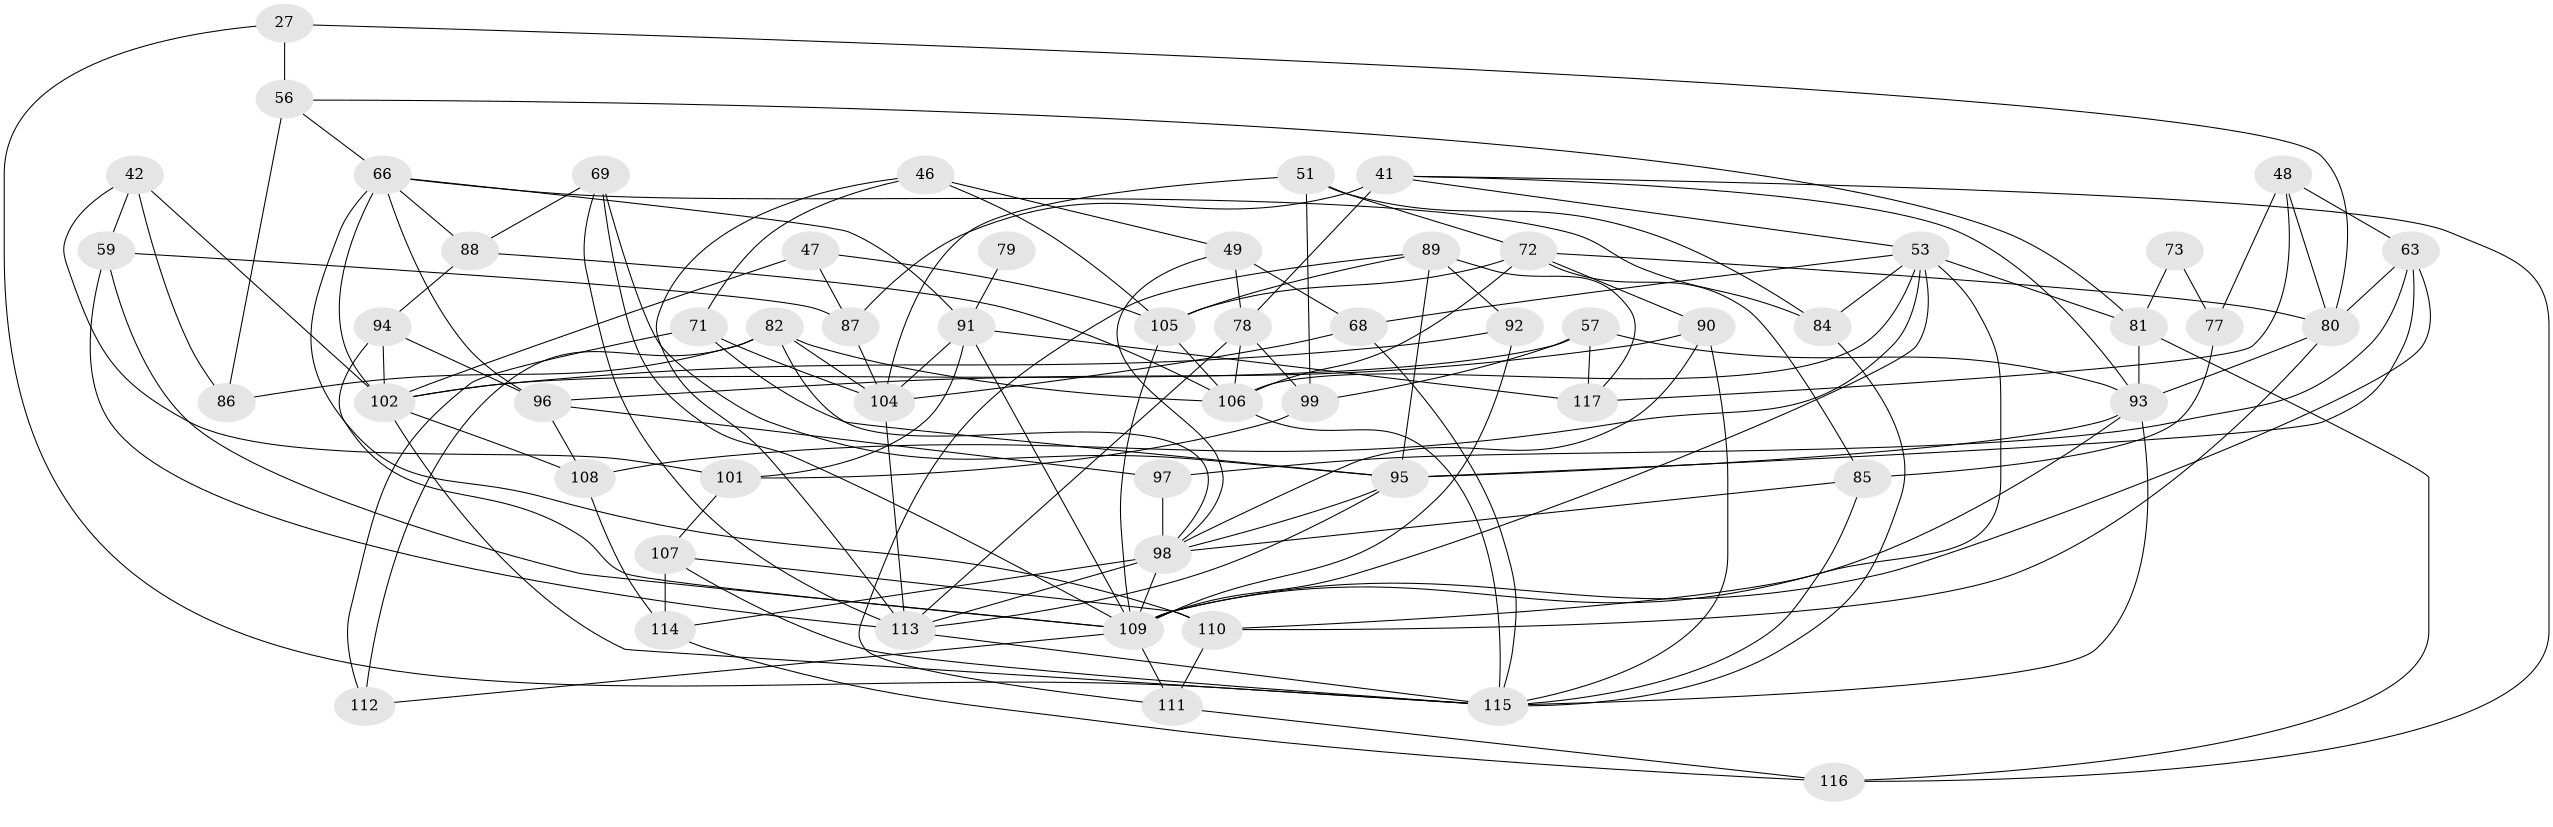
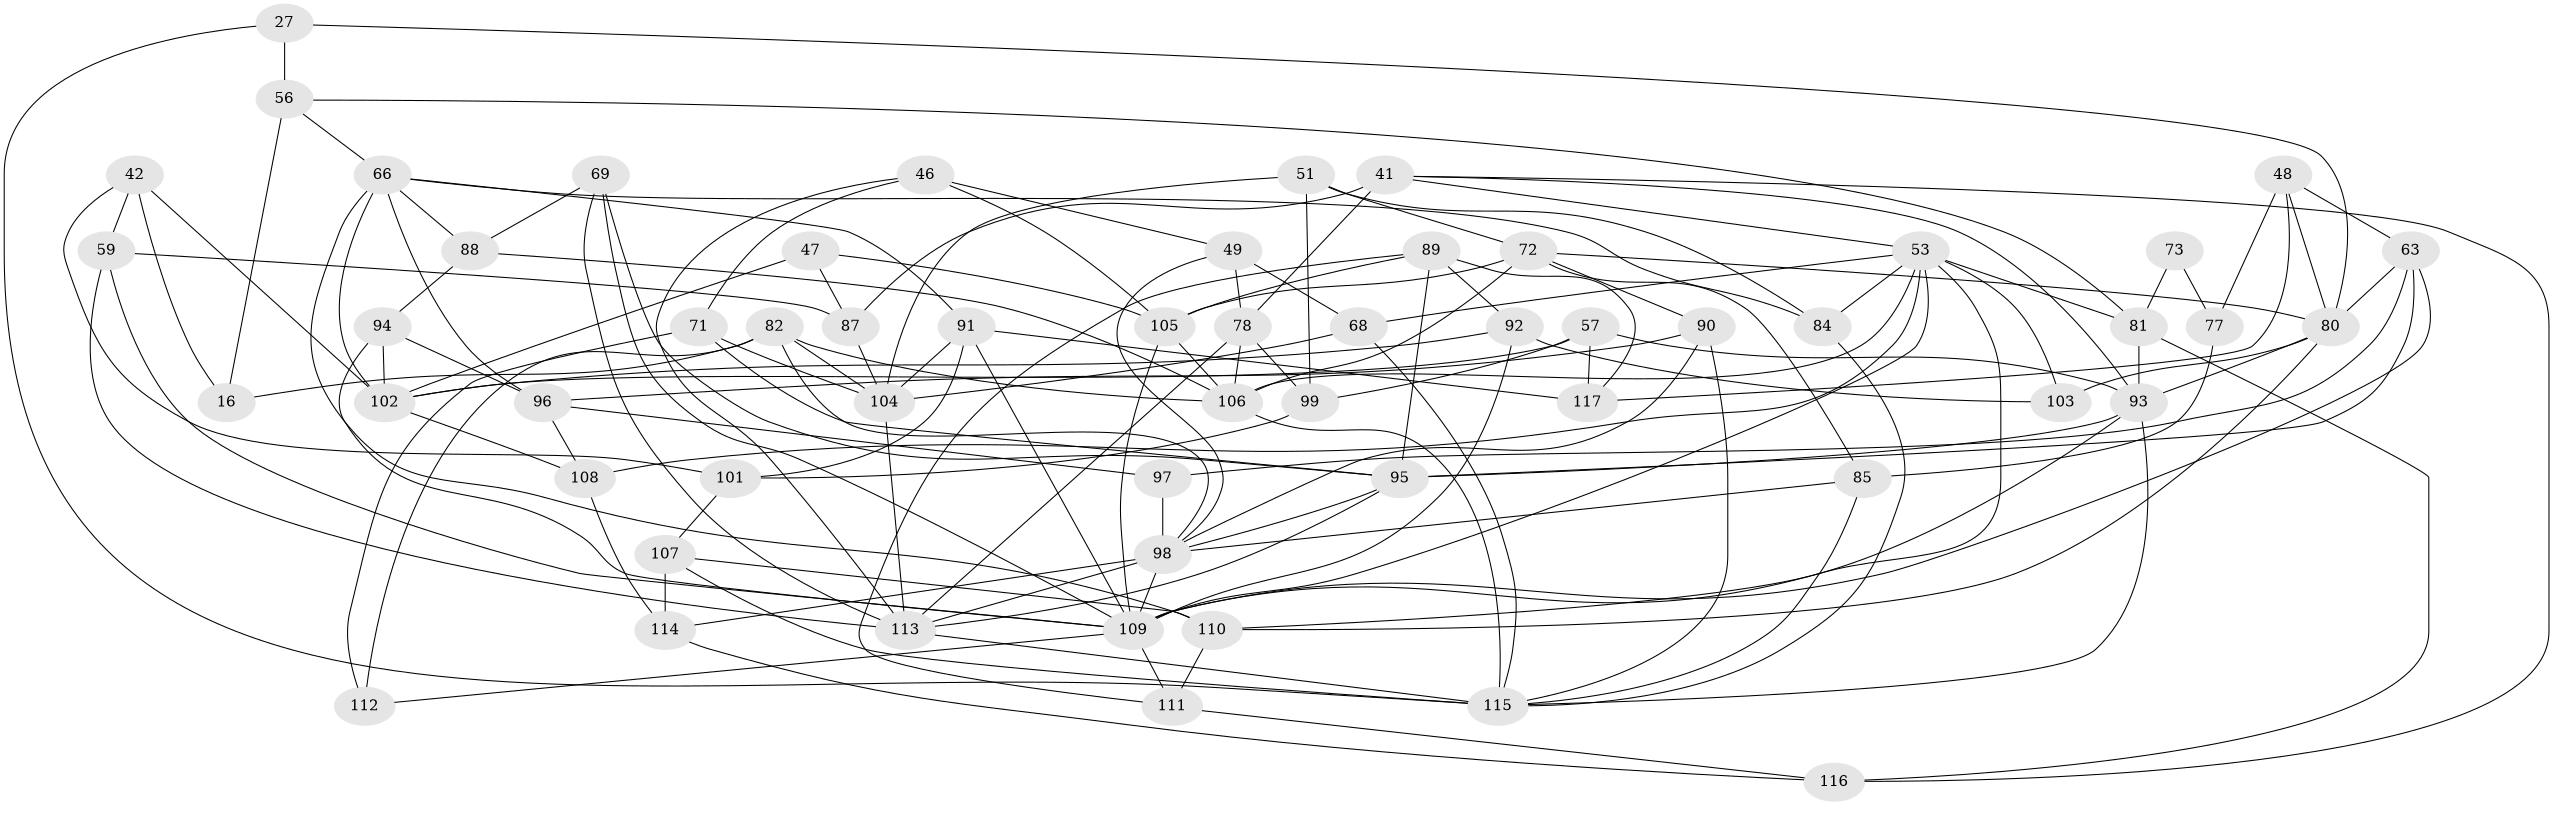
node "79": removed
node "86": label "86" -> "16"
node "103": added
edge "102" -- "115": removed
